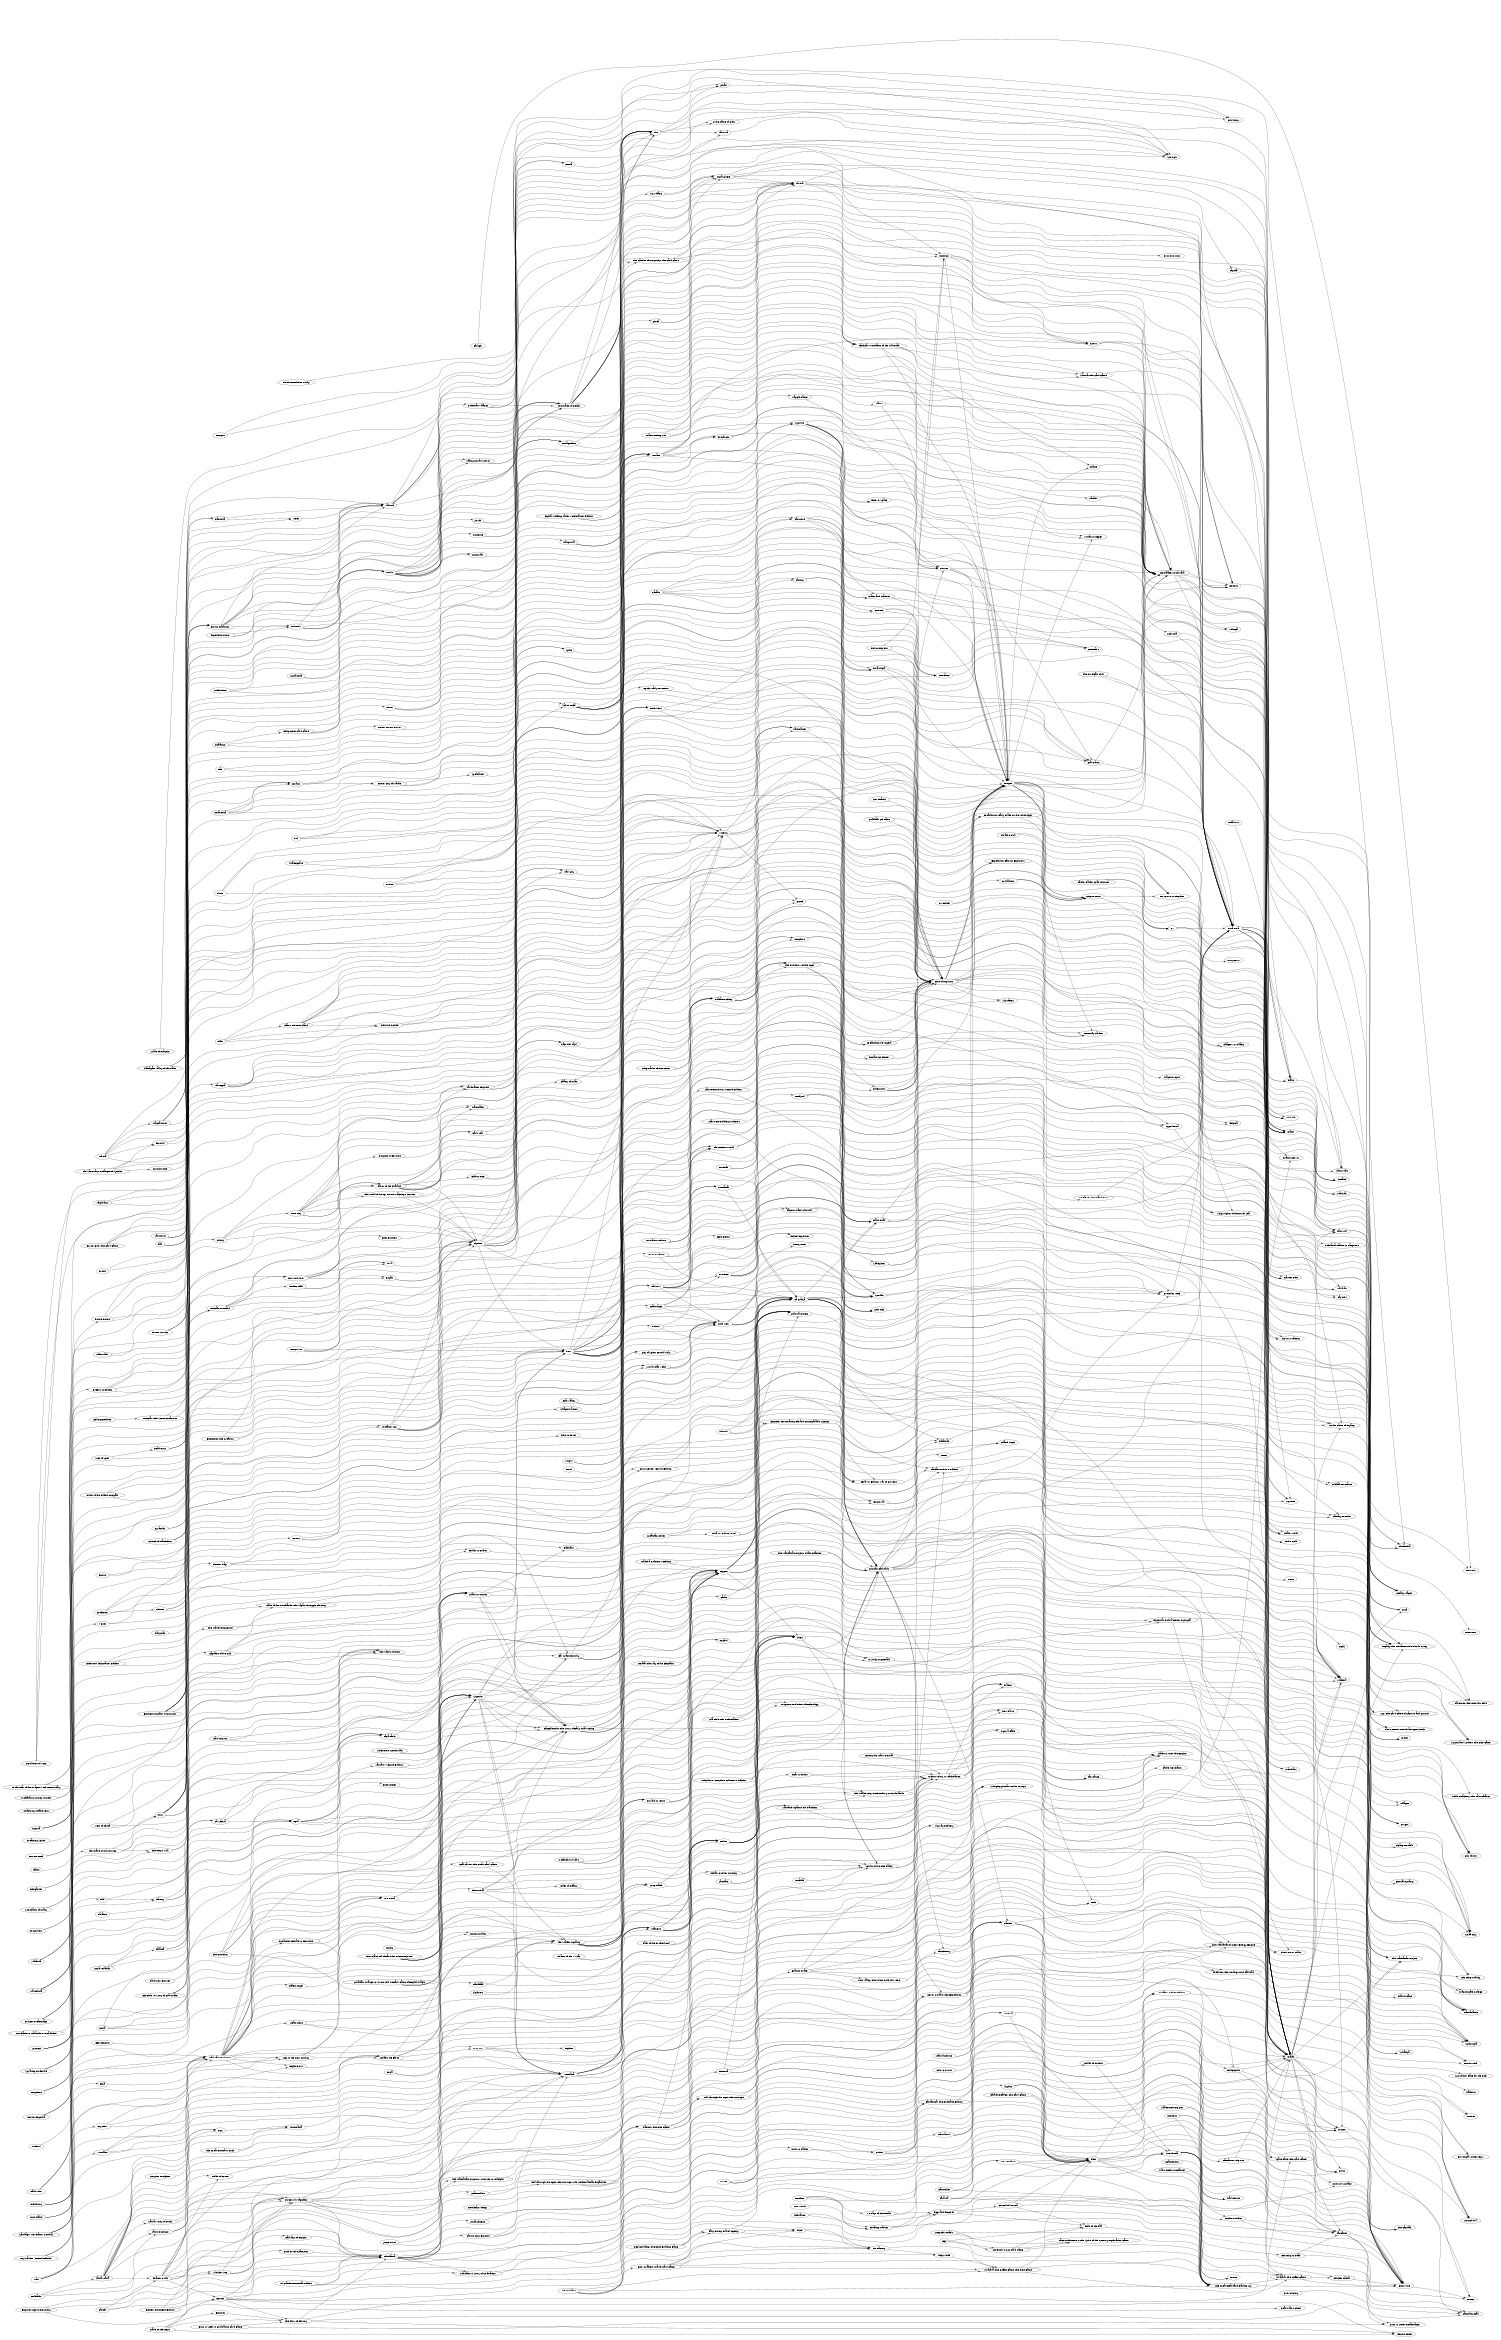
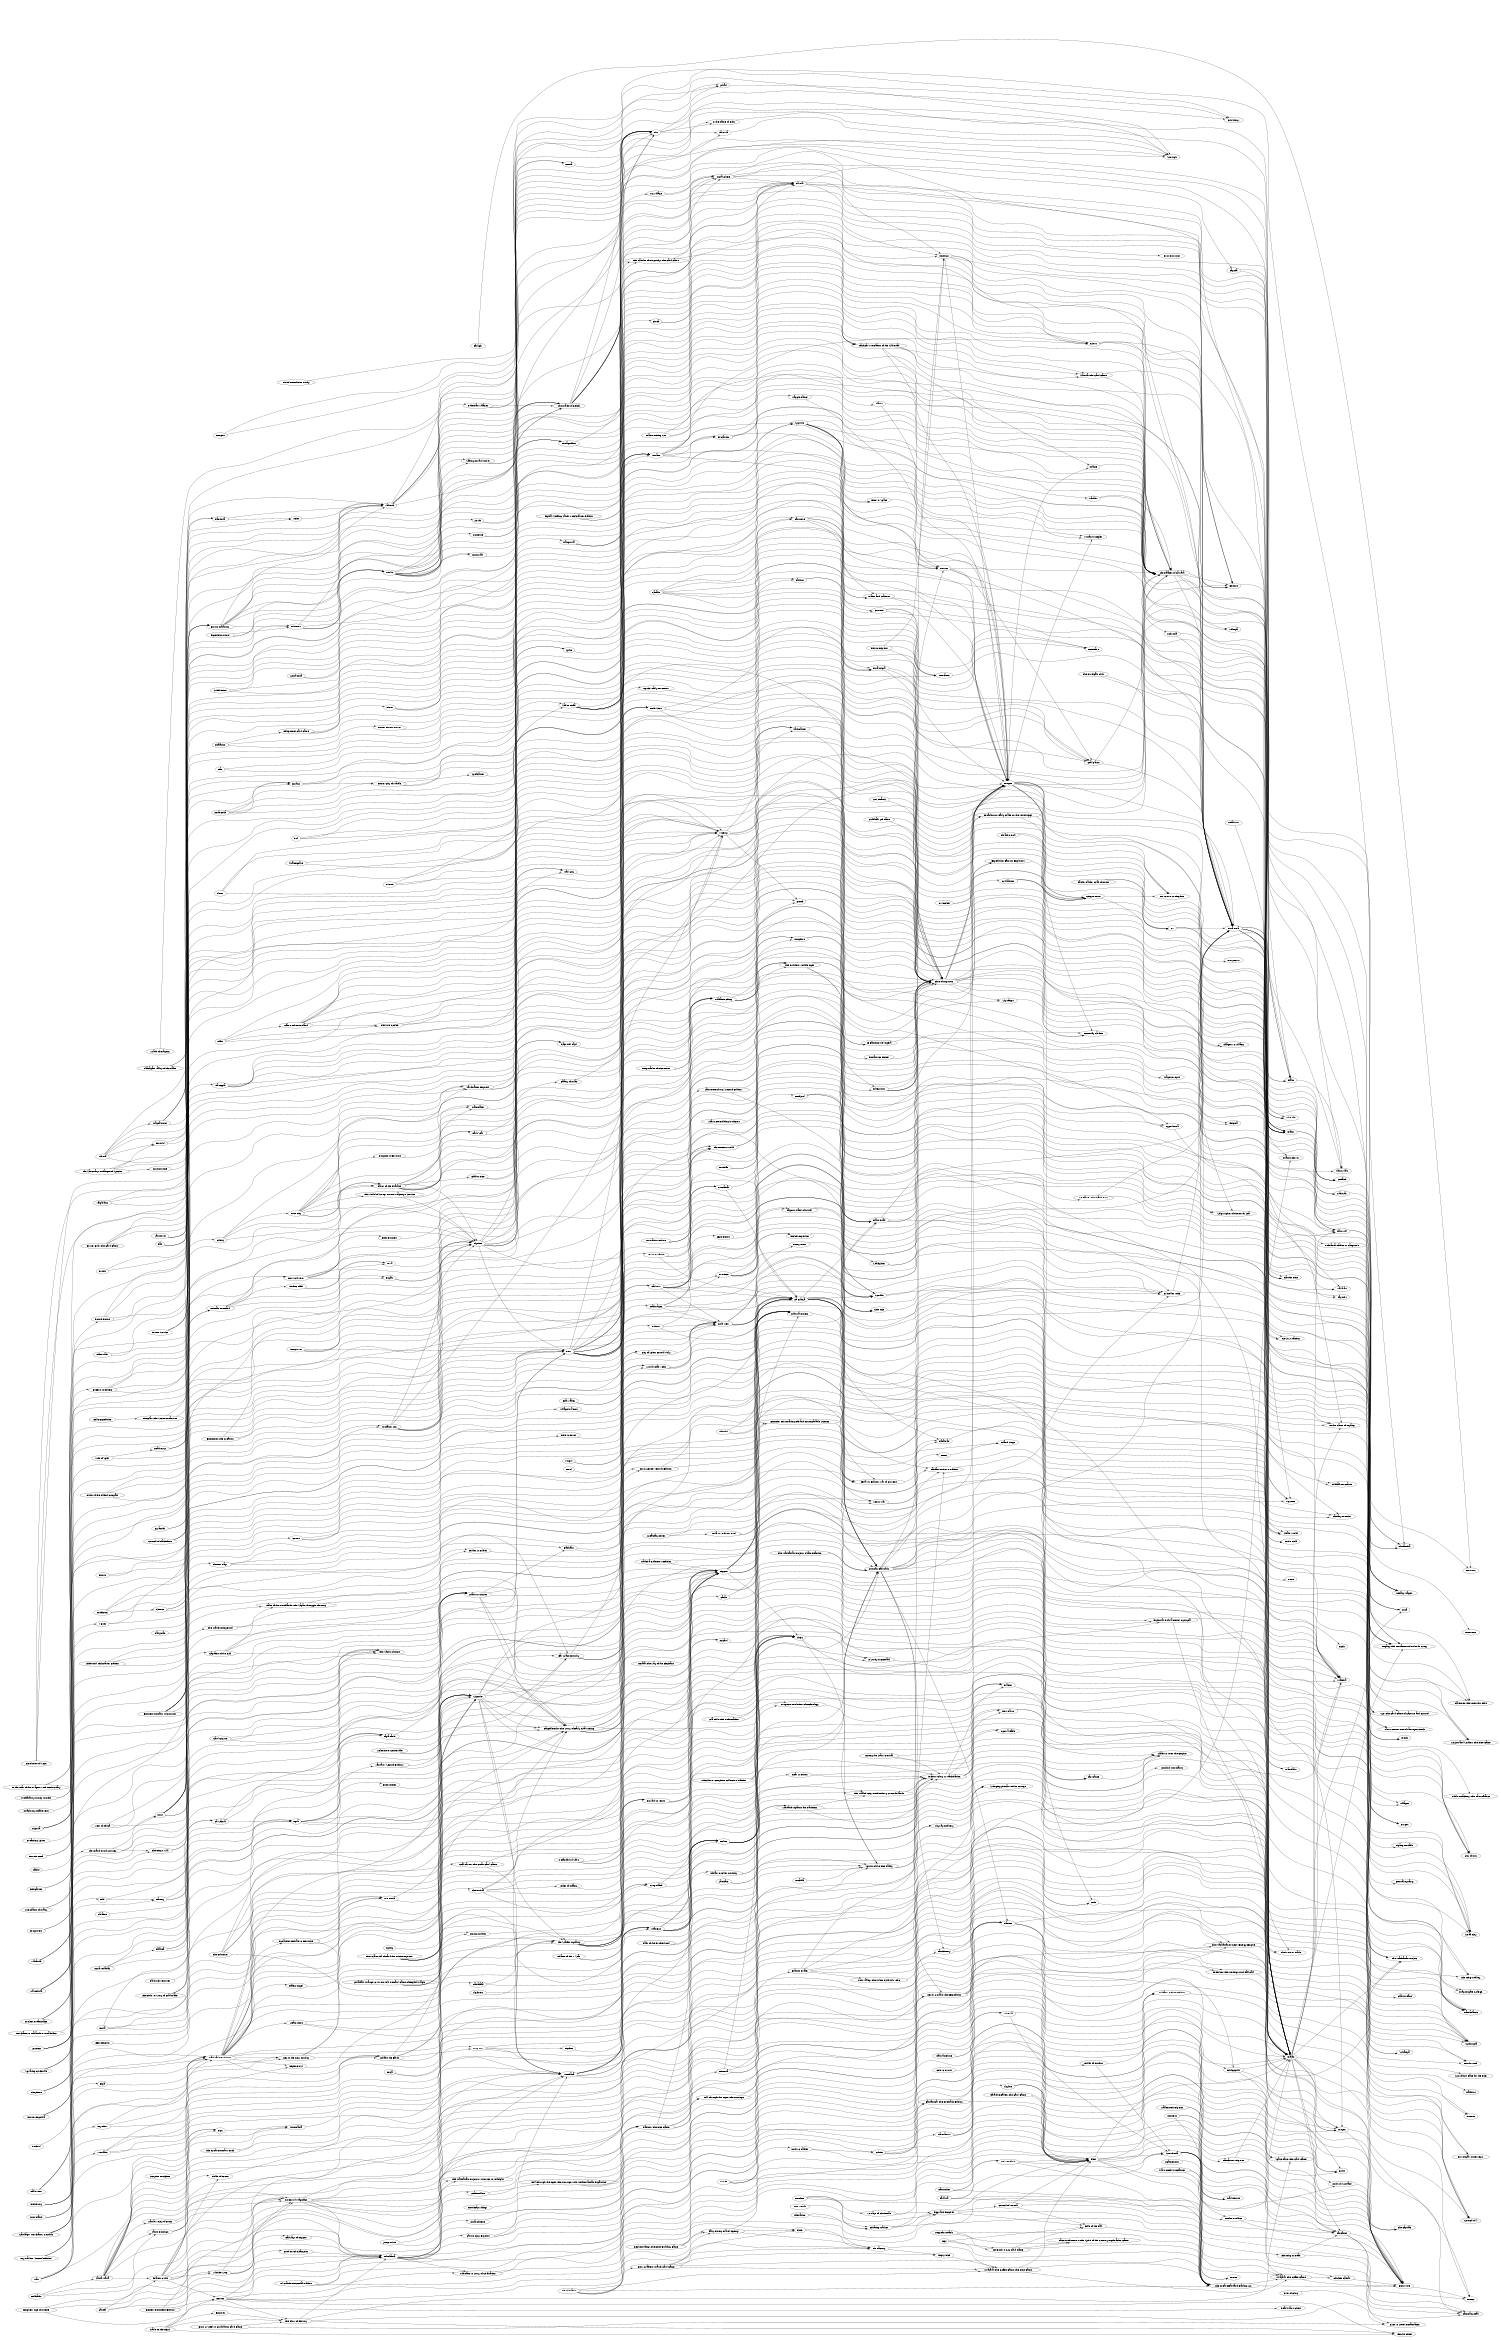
node "Forge War": label "Forge War" -> "Venus War"
node "Battle Merchants": label "Battle Merchants" -> "Noxford Merchants"
node "Empires: Age of Discovery": label "Empires: Age of Discovery" -> "Empires: Age of Trieste"
